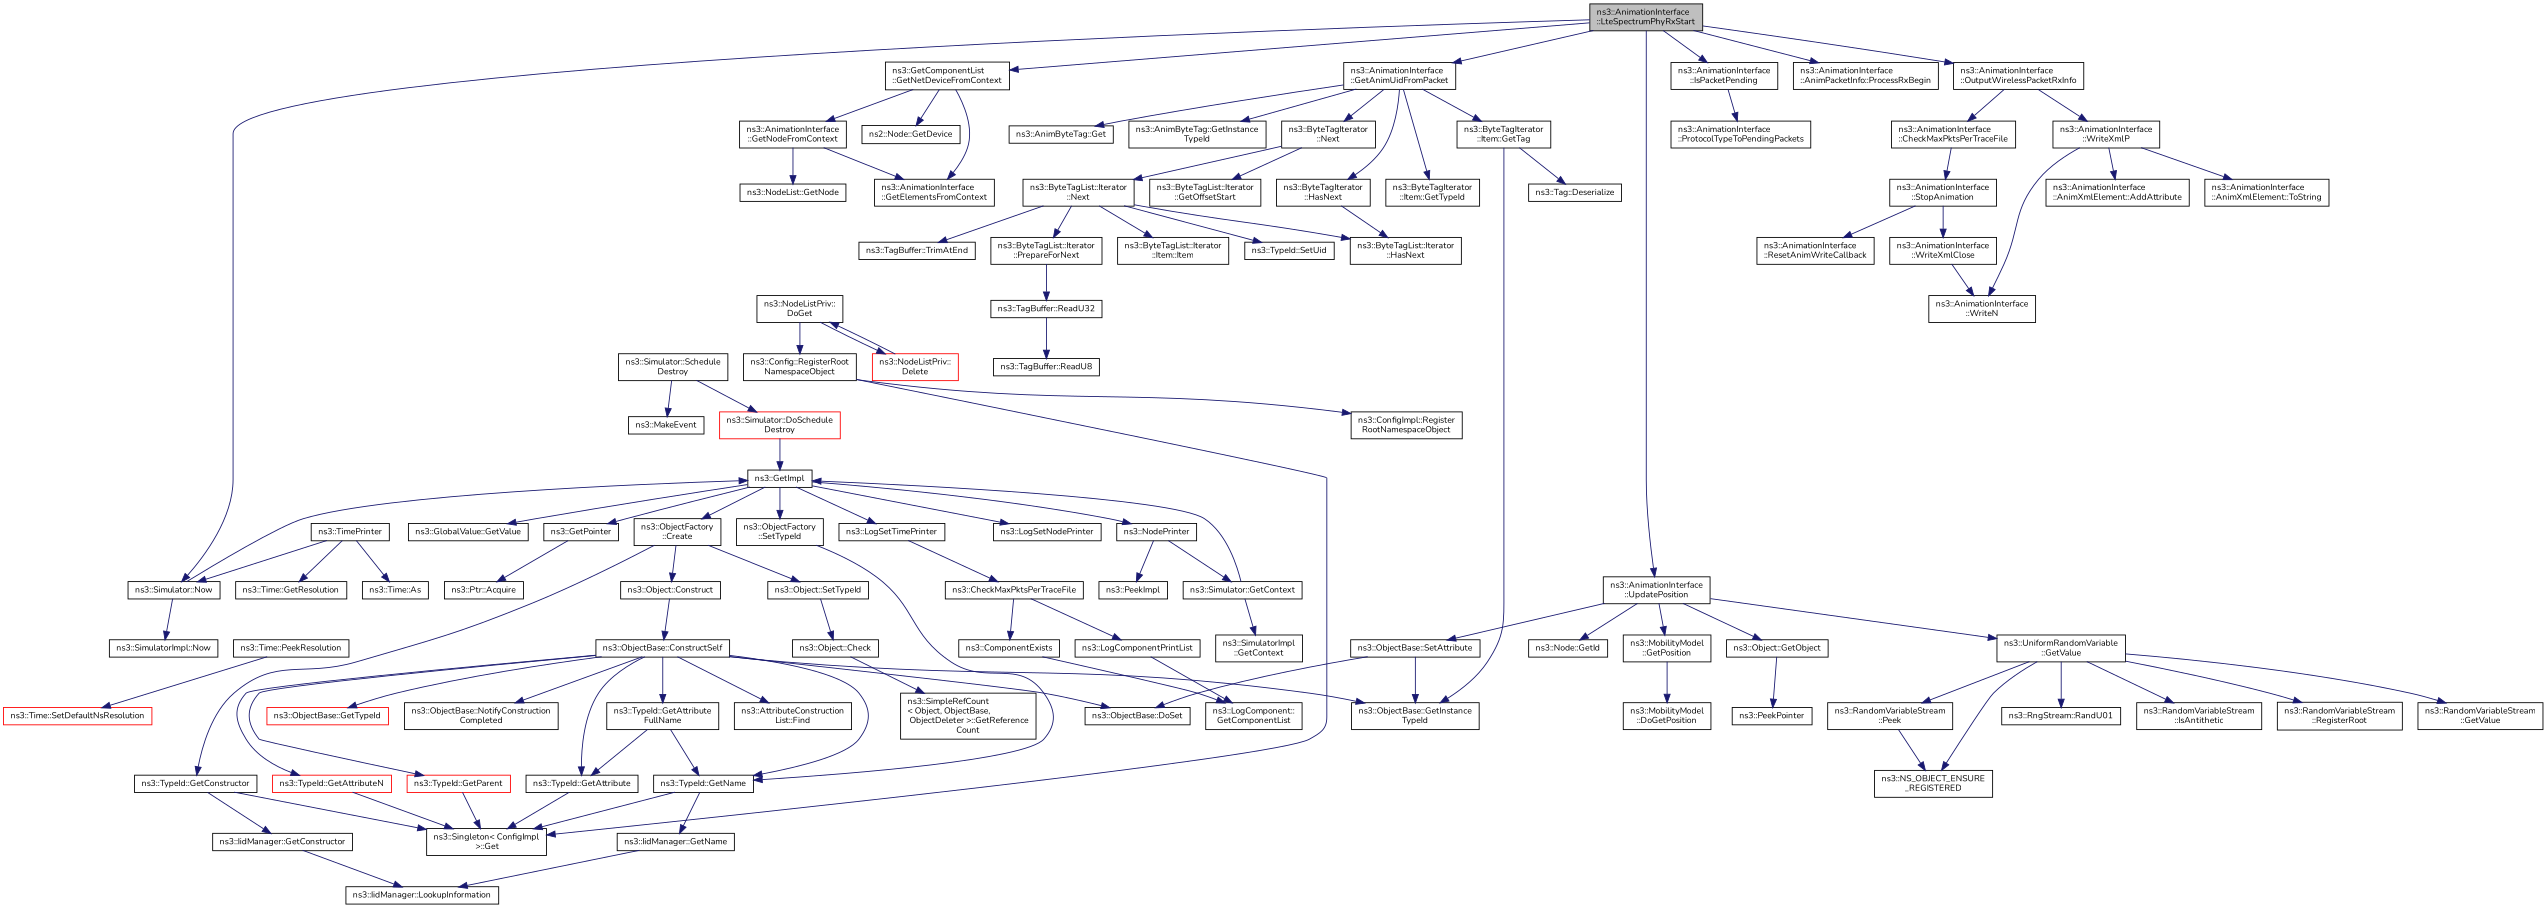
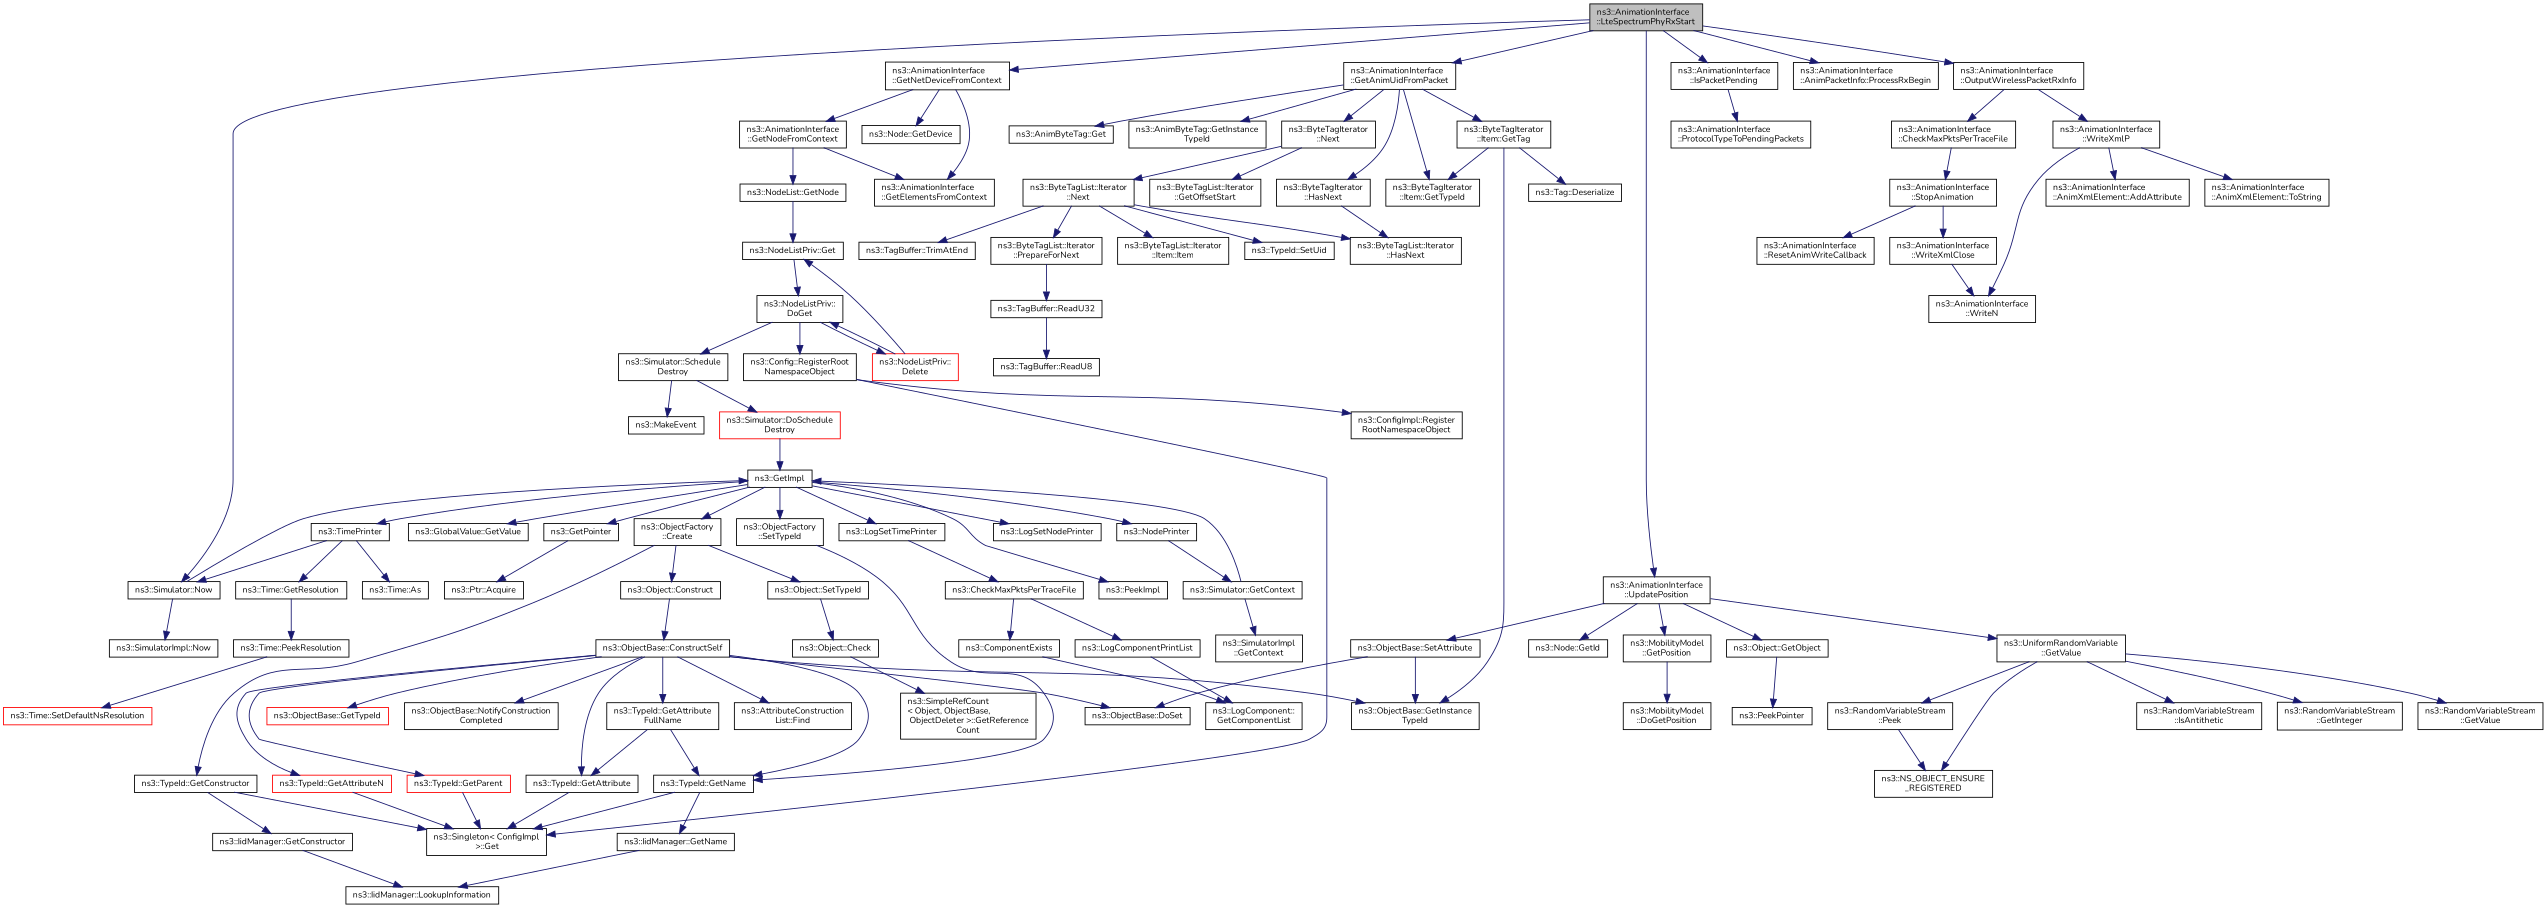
node "ns3::GetComponentList ::GetNetDeviceFromContext": label "ns3::GetComponentList ::GetNetDeviceFromContext" -> "ns3::AnimationInterface ::GetNetDeviceFromContext"
node "ns2::Node::GetDevice": label "ns2::Node::GetDevice" -> "ns3::Node::GetDevice"
edge "ns3::ByteTagIterator ::Item::GetTag" -> "ns3::ByteTagIterator ::Item::GetTypeId": added
node "ns3::NodeListPriv::Get": added
edge "ns3::NodeListPriv:: DoGet" -> "ns3::Simulator::Schedule Destroy": added
edge "ns3::GetImpl" -> "ns3::TimePrinter": added
edge "ns3::NodePrinter" -> "ns3::PeekImpl": now "ns3::GetImpl" -> "ns3::PeekImpl"
edge "ns3::Time::GetResolution" -> "ns3::Time::PeekResolution": added
node "ns3::RngStream::RandU01": removed
node "ns3::RandomVariableStream ::RegisterRoot": label "ns3::RandomVariableStream ::RegisterRoot" -> "ns3::RandomVariableStream ::GetInteger"
